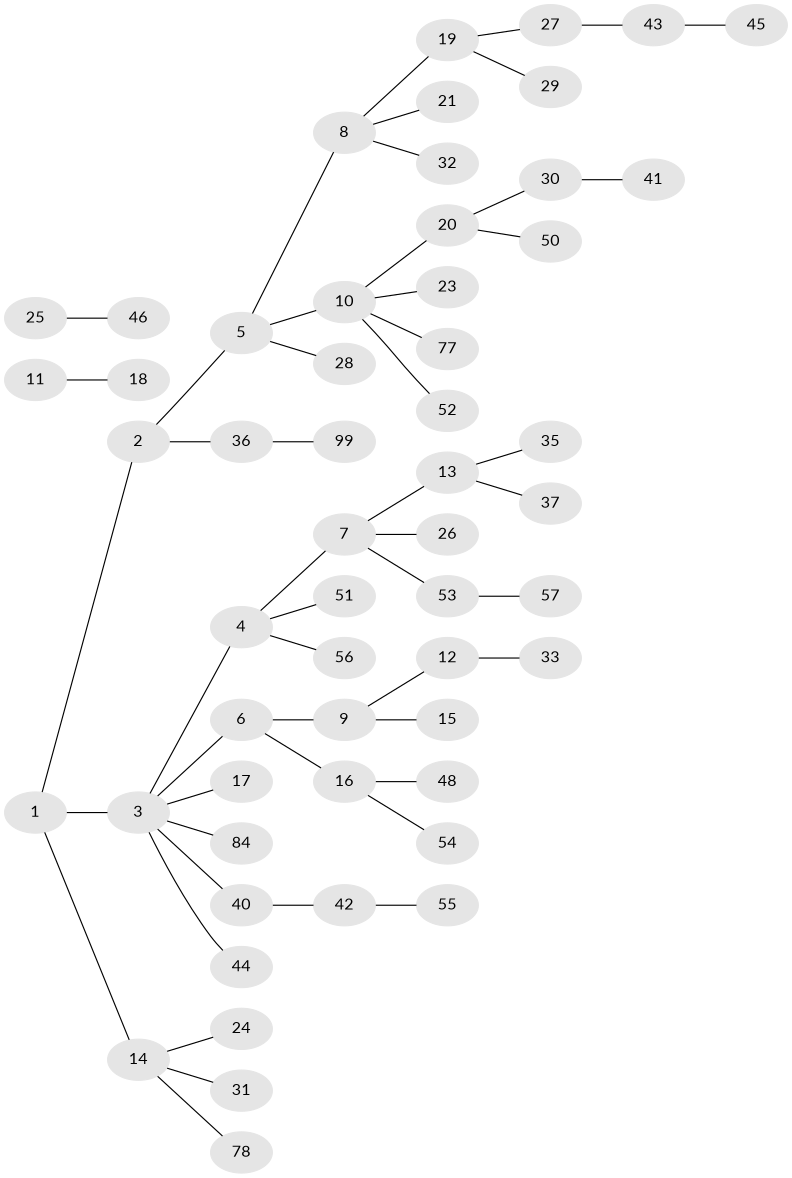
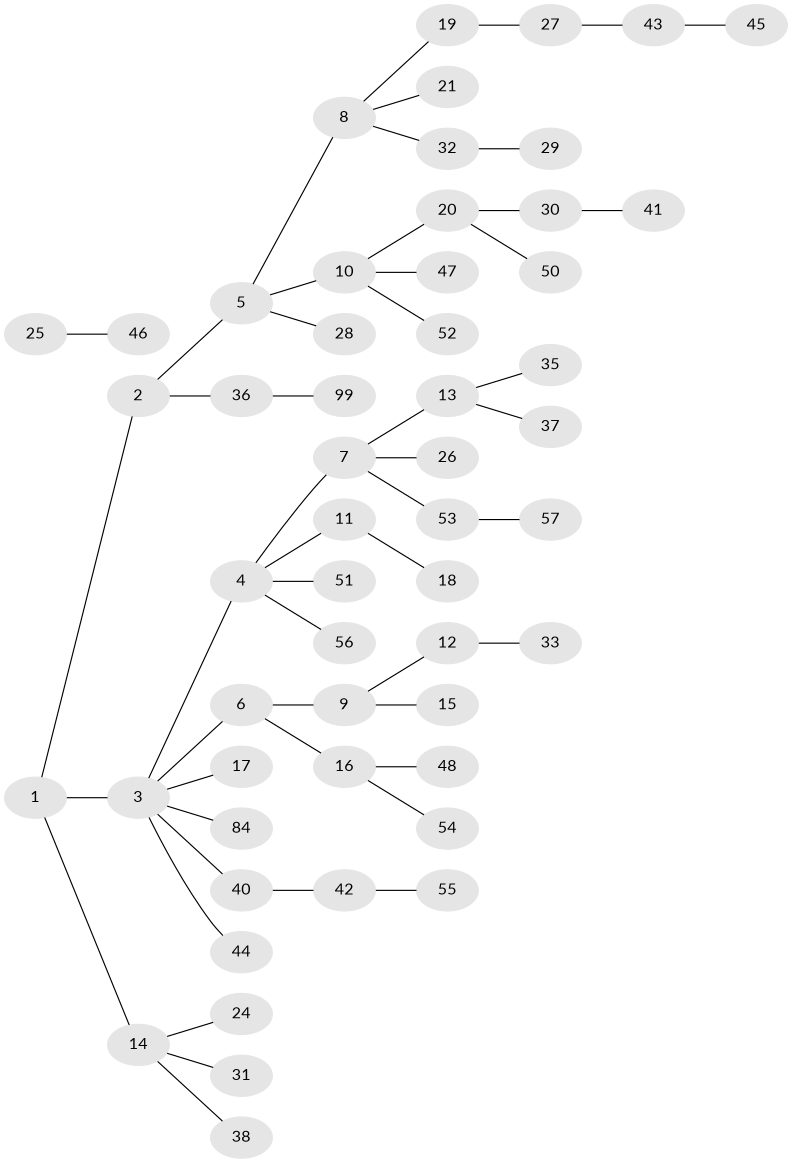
edge "19" -- "29": now "32" -- "29"
node "23": removed
node "77": label "77" -> "47"
edge "11" -- "4": added
node "78": label "78" -> "38"
